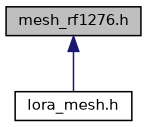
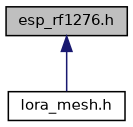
node "mesh_rf1276.h": label "mesh_rf1276.h" -> "esp_rf1276.h"
